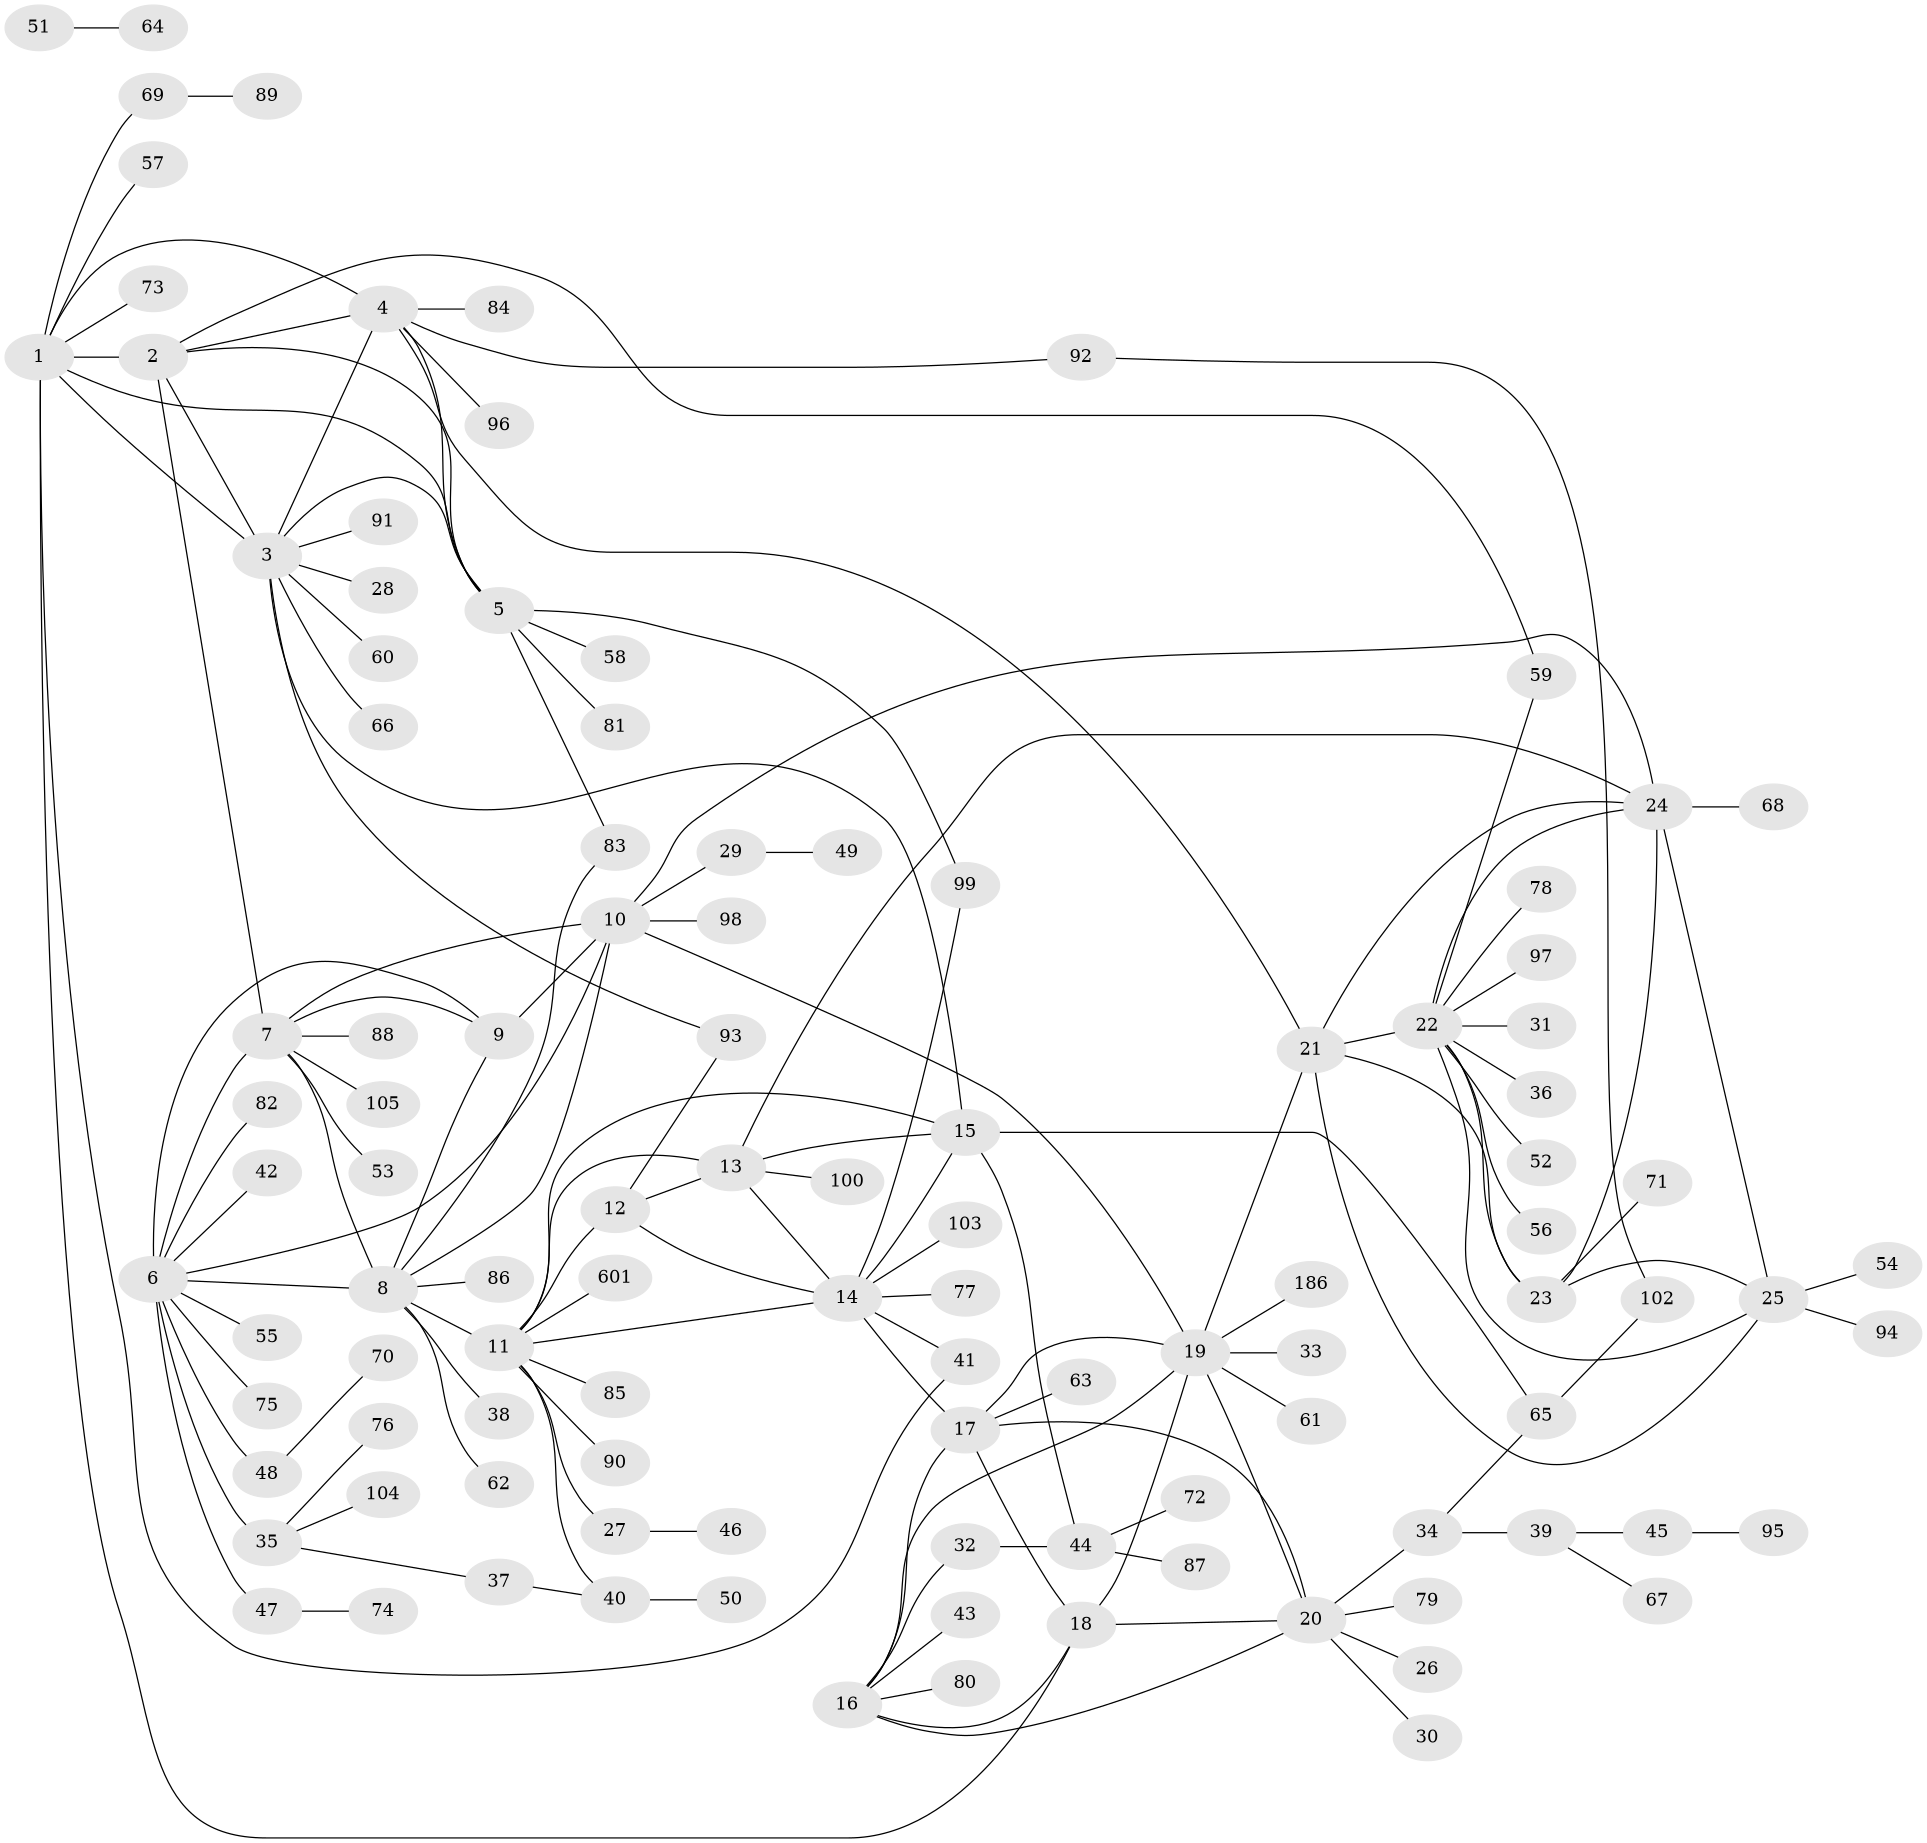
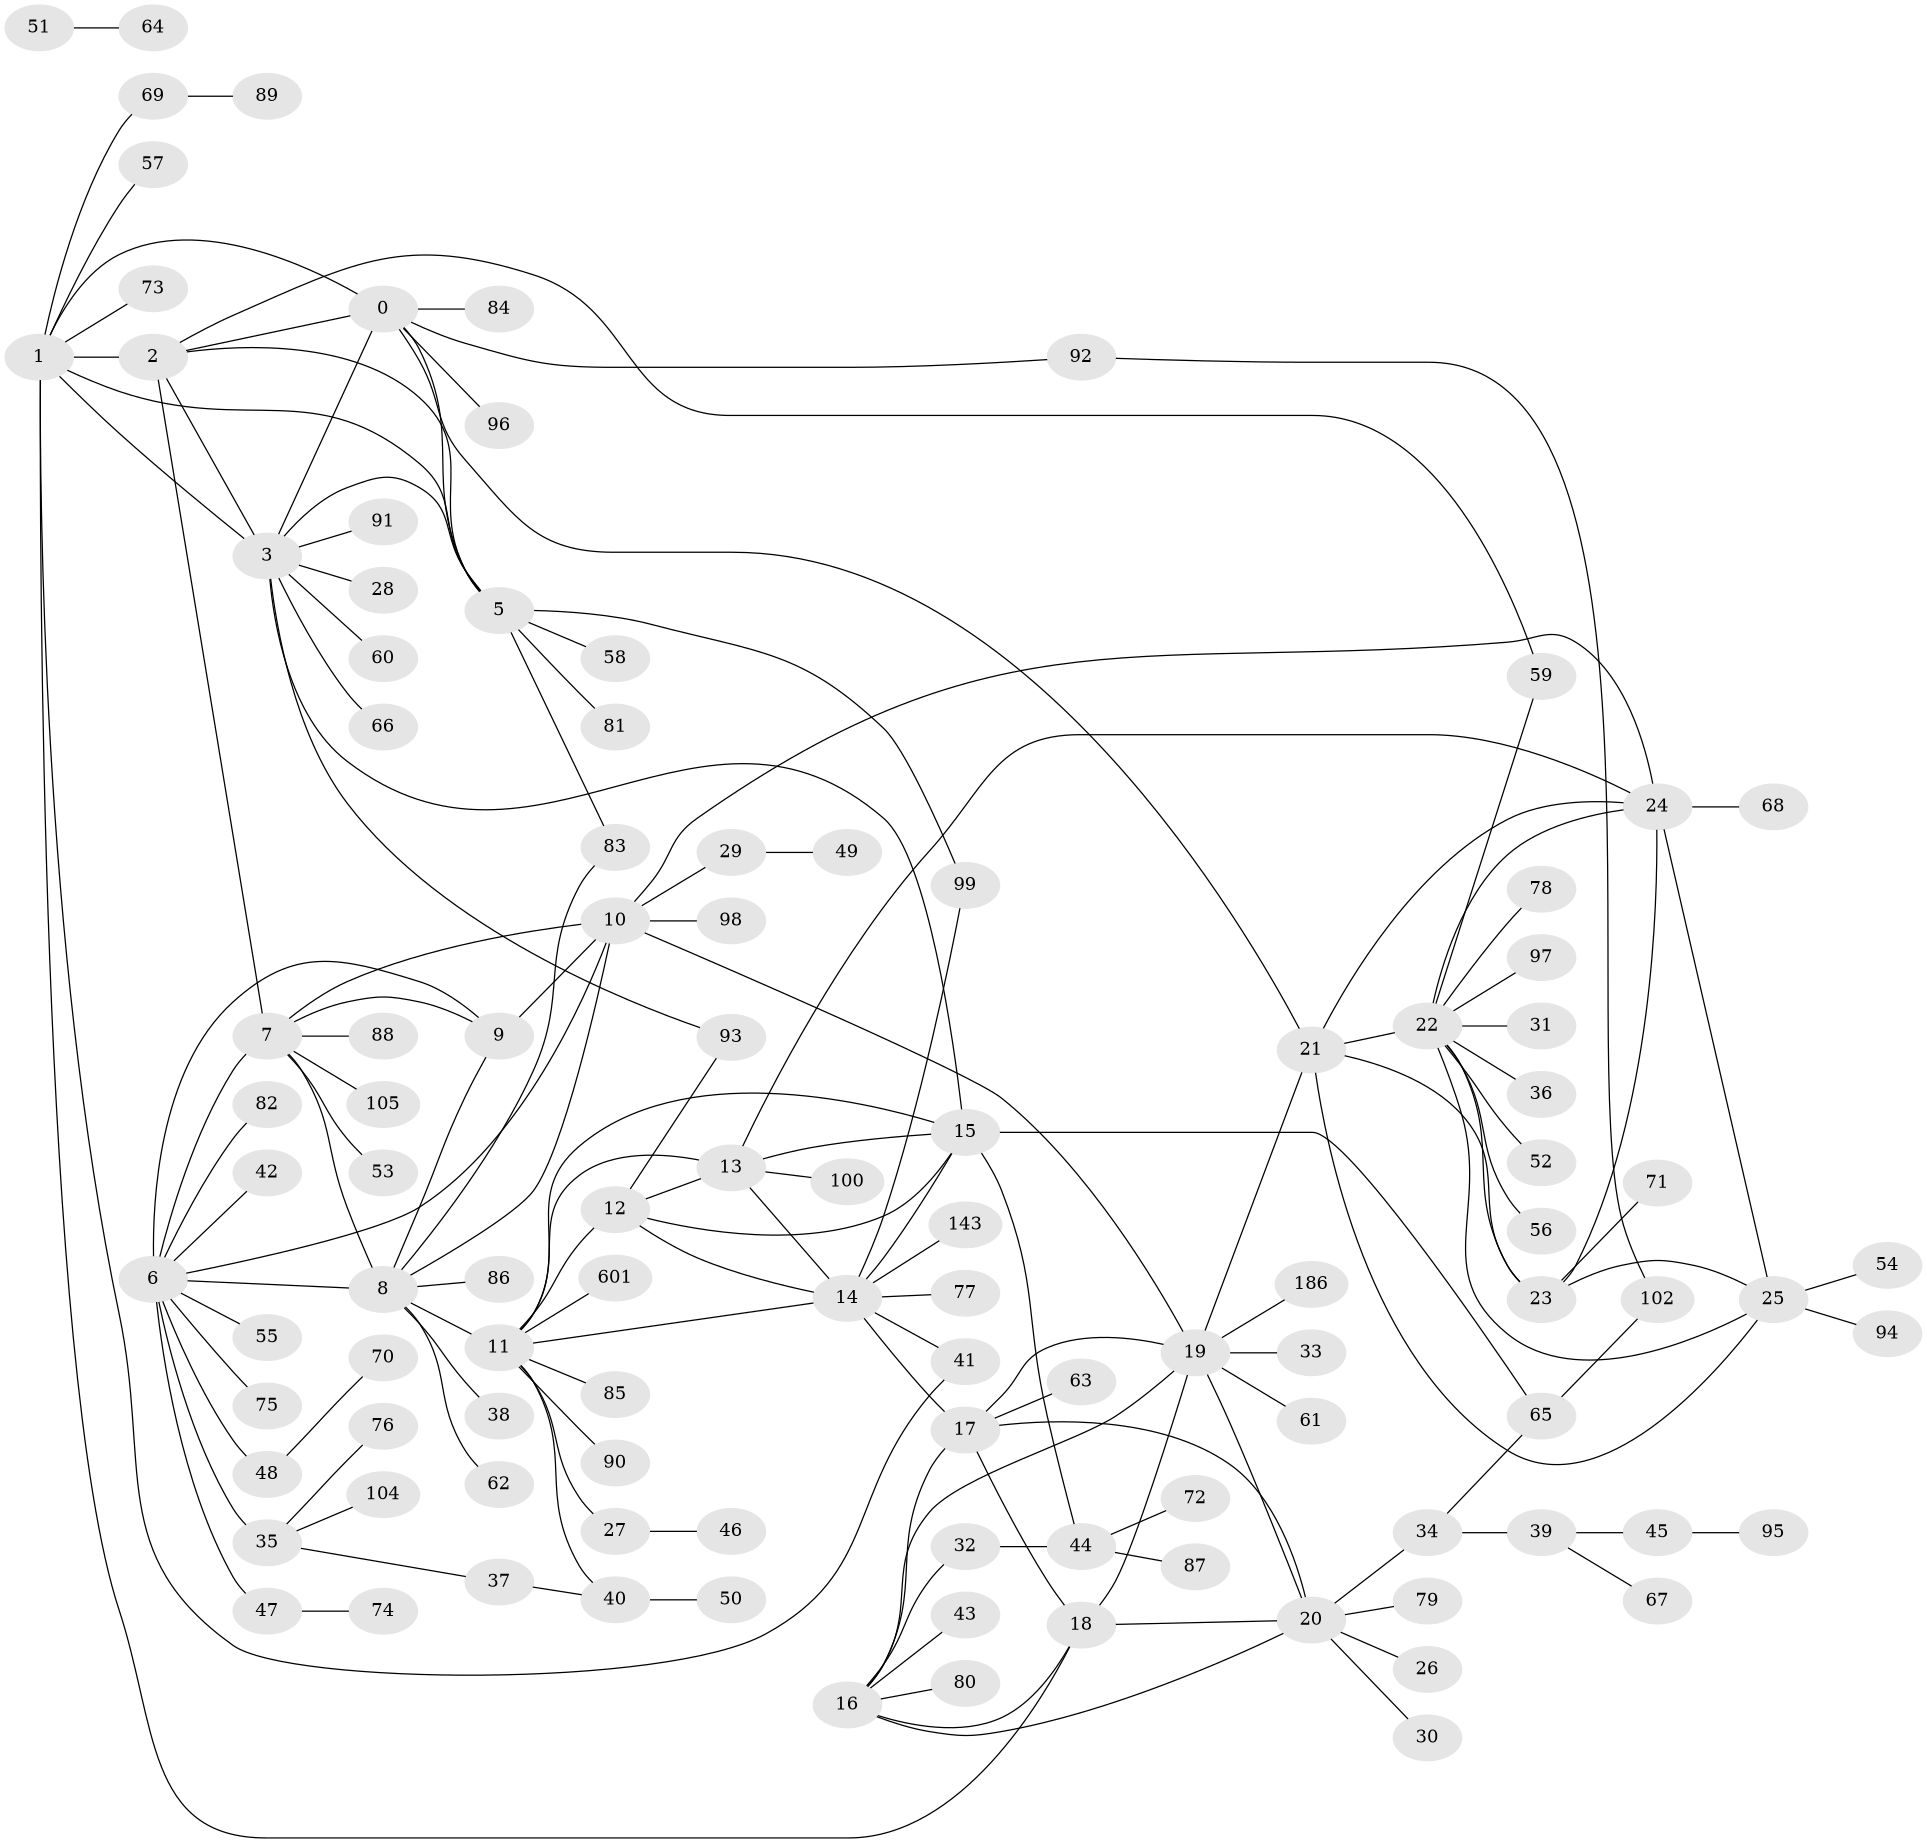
node "4": label "4" -> "0"
node "103": label "103" -> "143"
edge "15" -- "12": added
